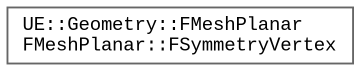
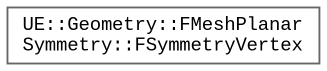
node "UE::Geometry::FMeshPlanar FMeshPlanar::FSymmetryVertex": label "UE::Geometry::FMeshPlanar FMeshPlanar::FSymmetryVertex" -> "UE::Geometry::FMeshPlanar Symmetry::FSymmetryVertex"
